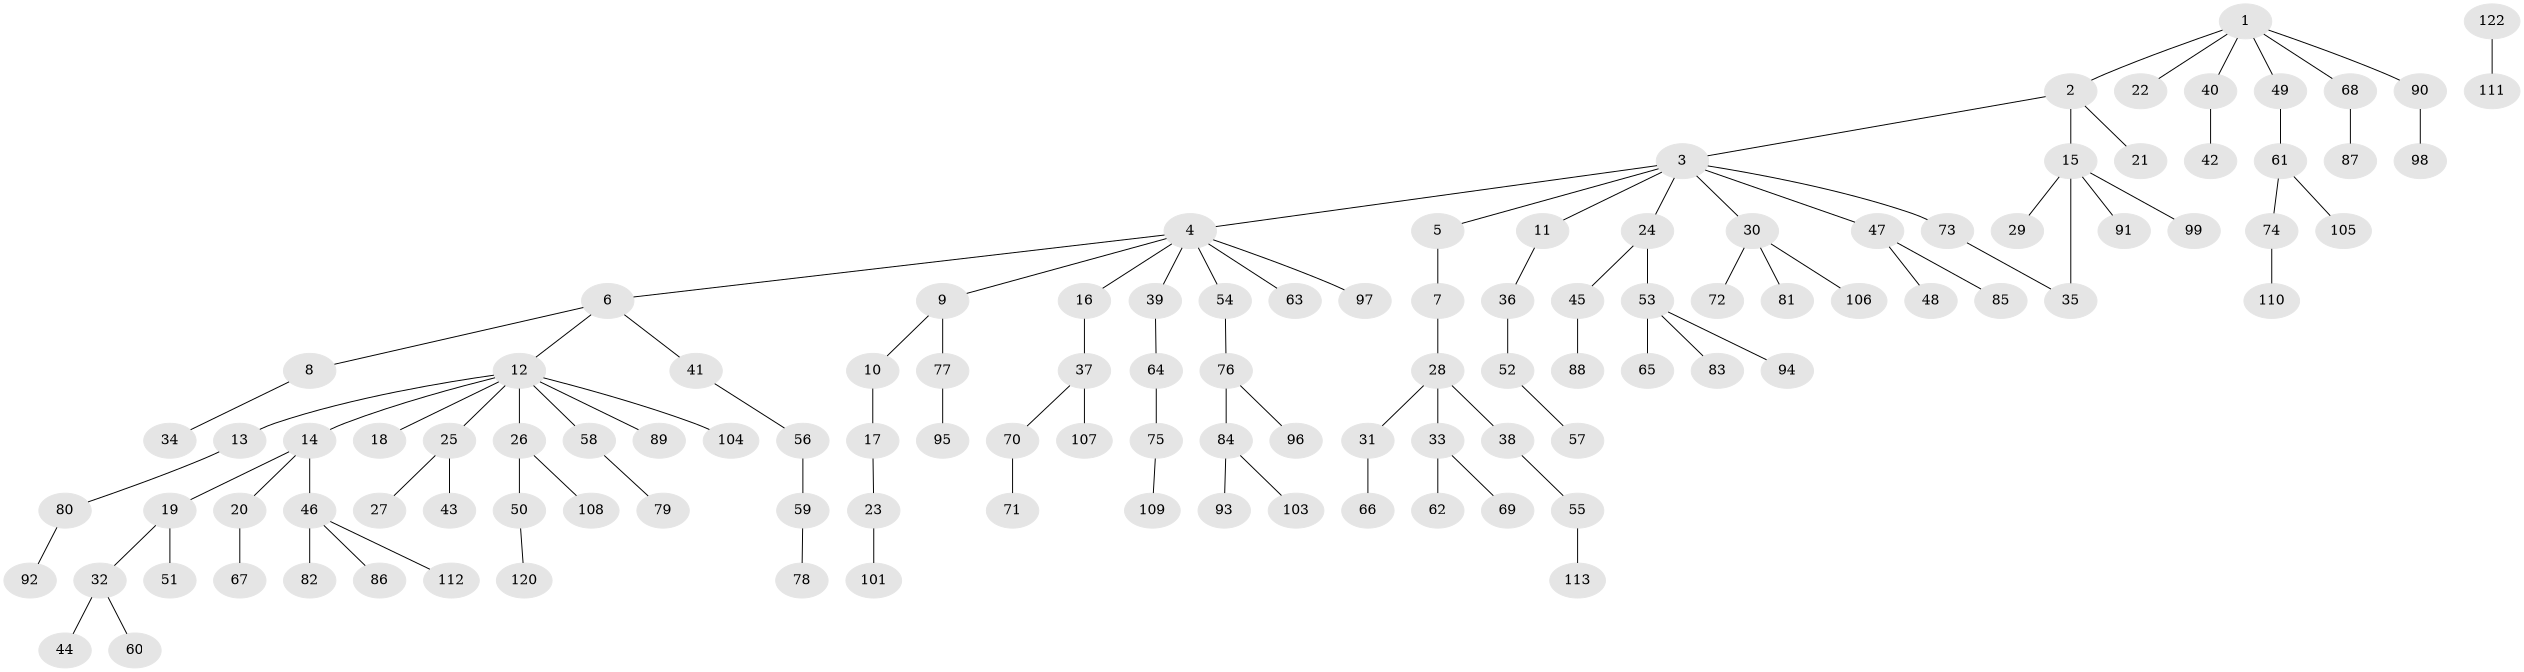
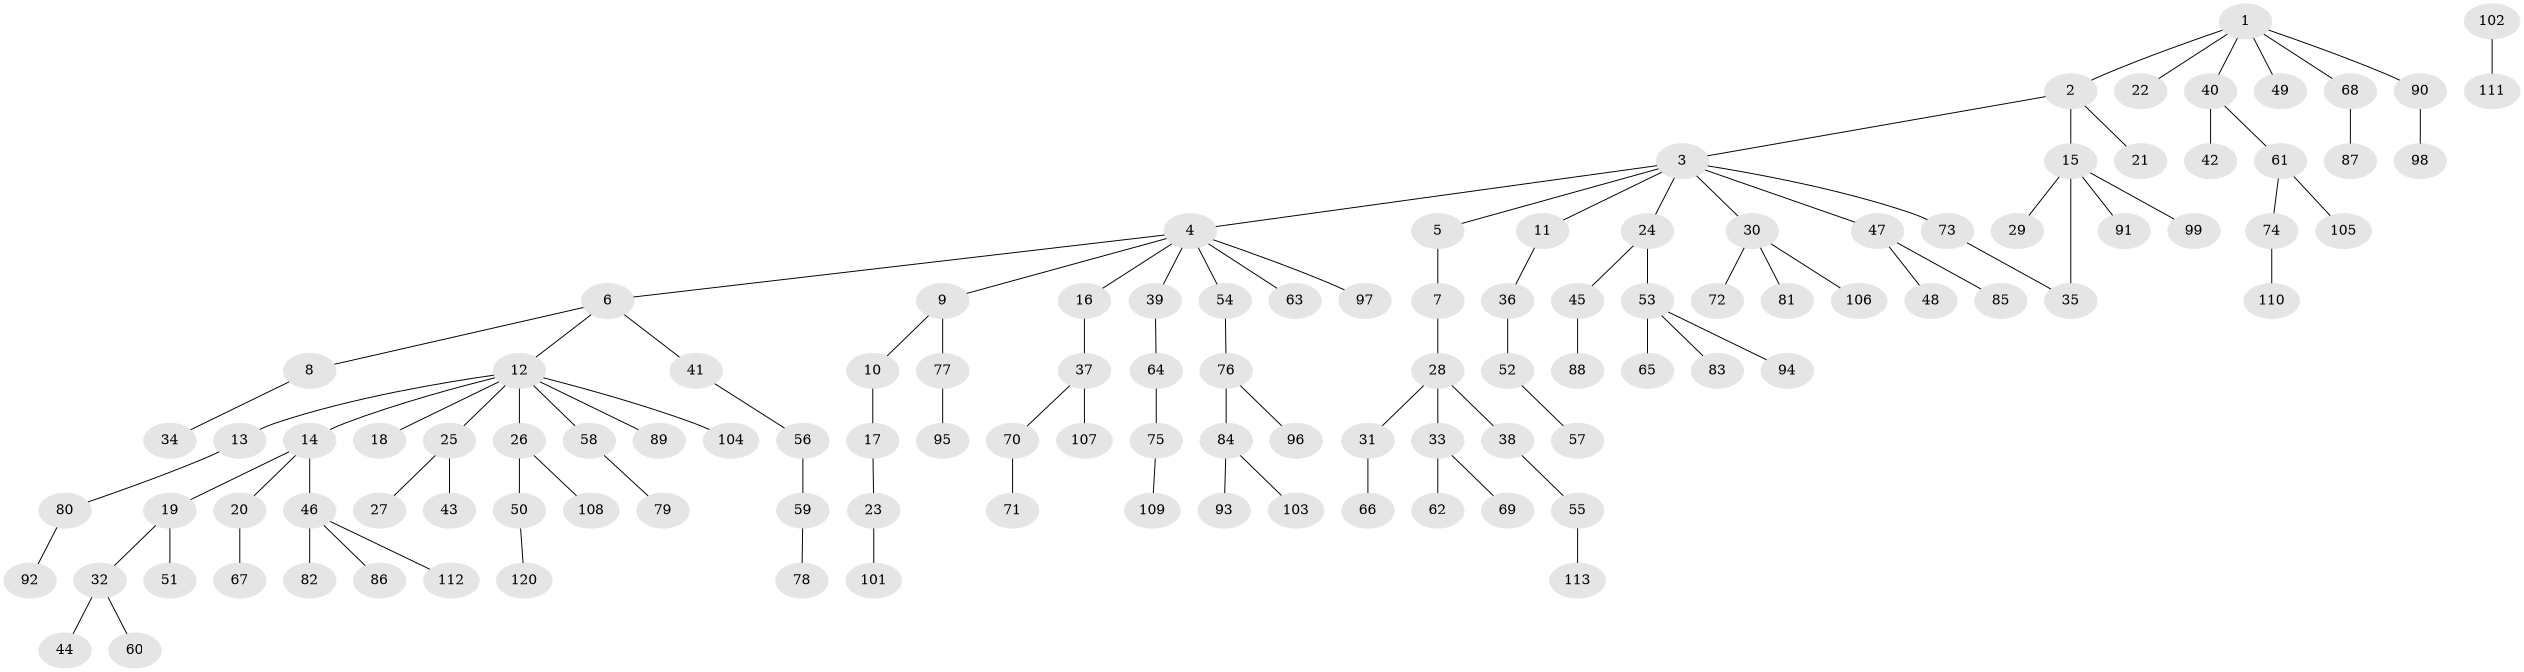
node "122": label "122" -> "102"
edge "49" -- "61": now "40" -- "61"
